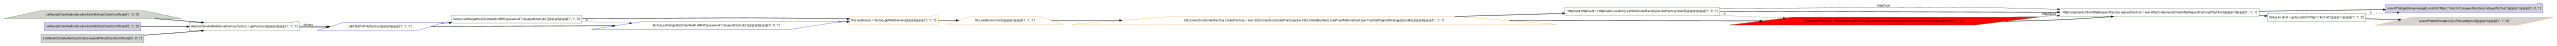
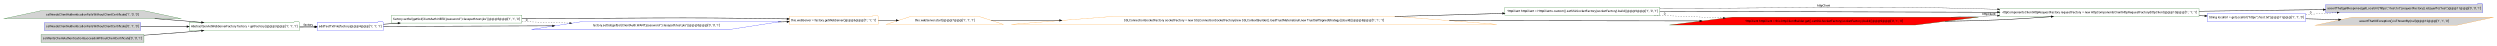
node "addTestTxtFile(factory)@@@4@@@['1', '1', '1']": shape parallelogram -> folder
